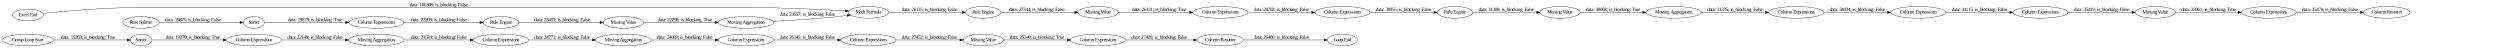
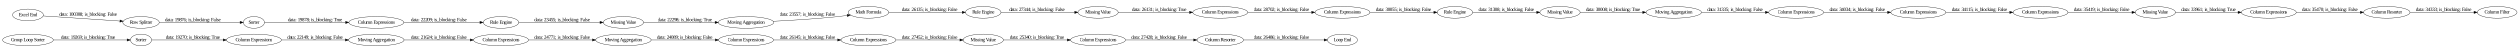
edge "Excel End" -> "Math Formula": now "Excel End" -> "Row Splitter"
node "Column Filter": added
node "Group Loop Start": label "Group Loop Start" -> "Group Loop Sorter"
